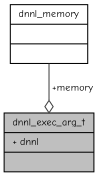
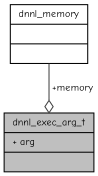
node "dnnl_exec_arg_t": text "+ dnnl" -> "+ arg"
